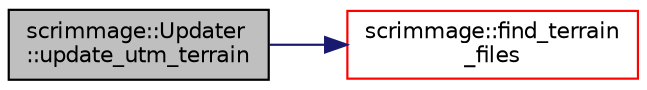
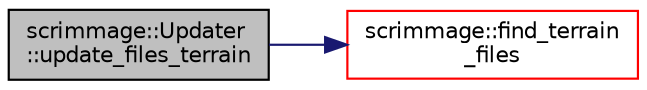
node "scrimmage::Updater ::update_utm_terrain": label "scrimmage::Updater ::update_utm_terrain" -> "scrimmage::Updater ::update_files_terrain"
